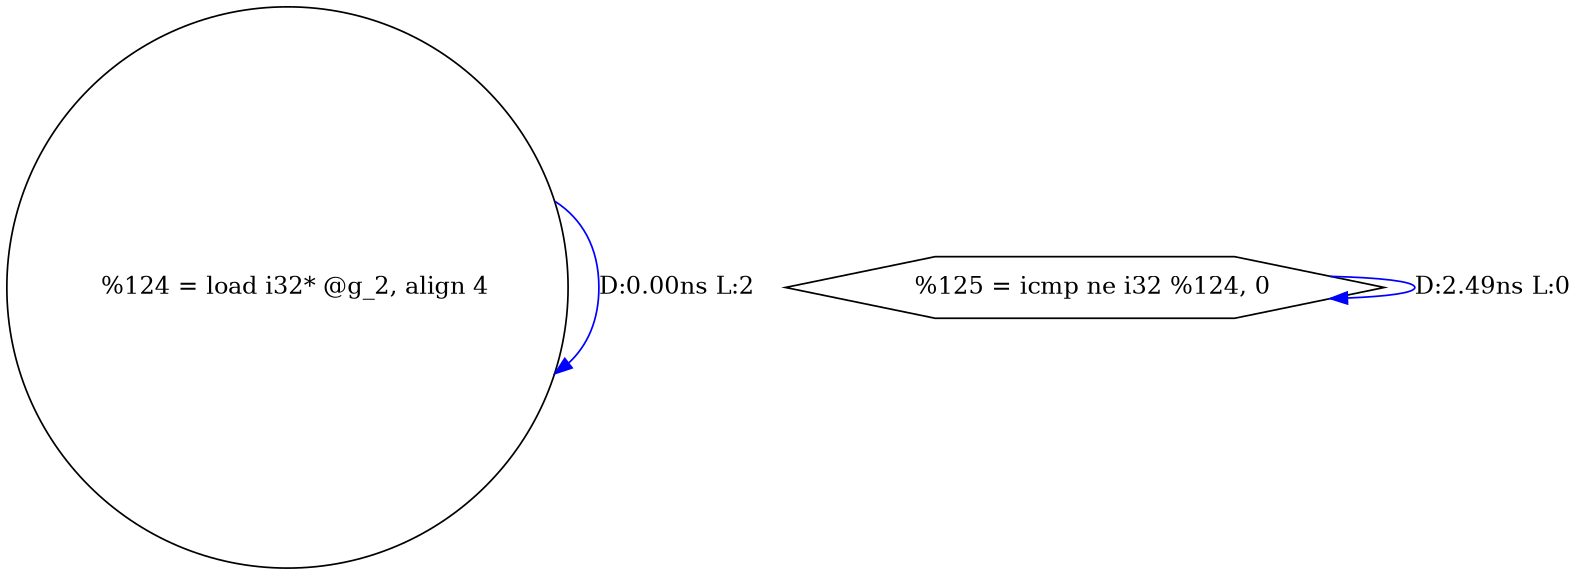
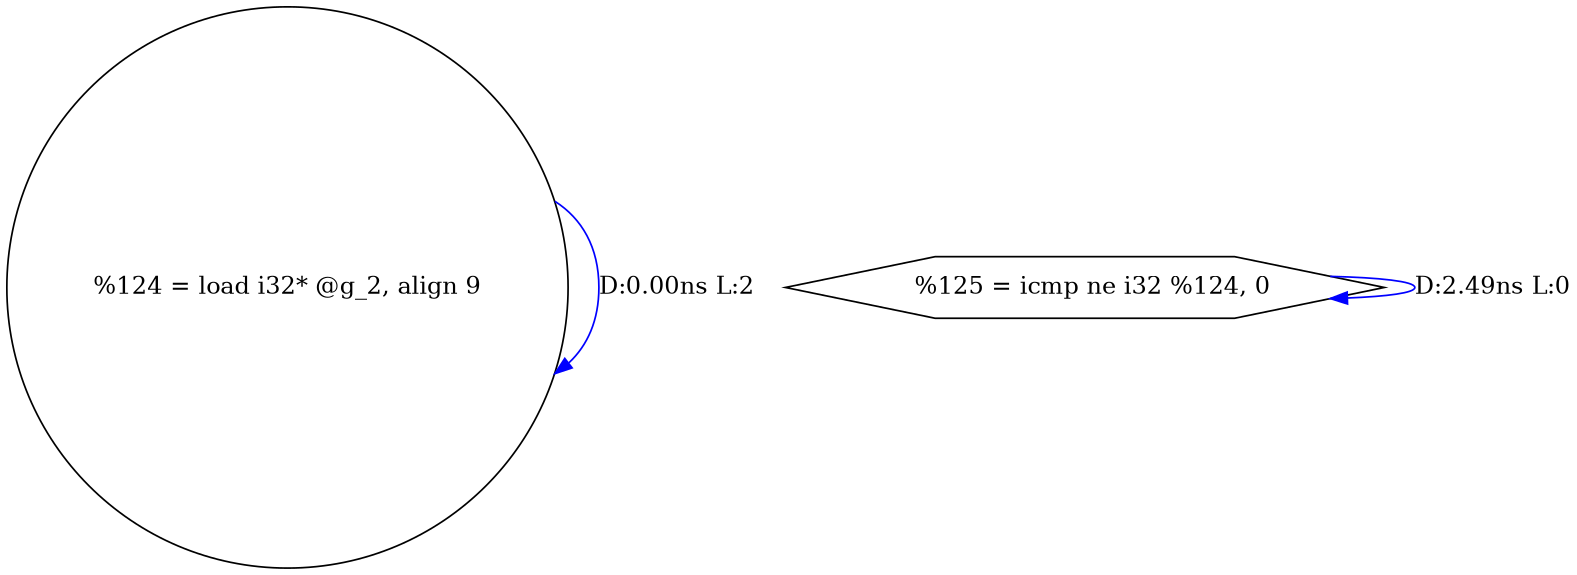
node "%124 = load i32* @g_2, align 4": label "%124 = load i32* @g_2, align 4" -> "%124 = load i32* @g_2, align 9"
